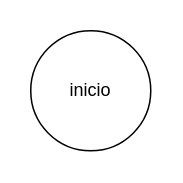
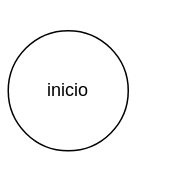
node "inicio": moved (91, 91) -> (68, 91)
